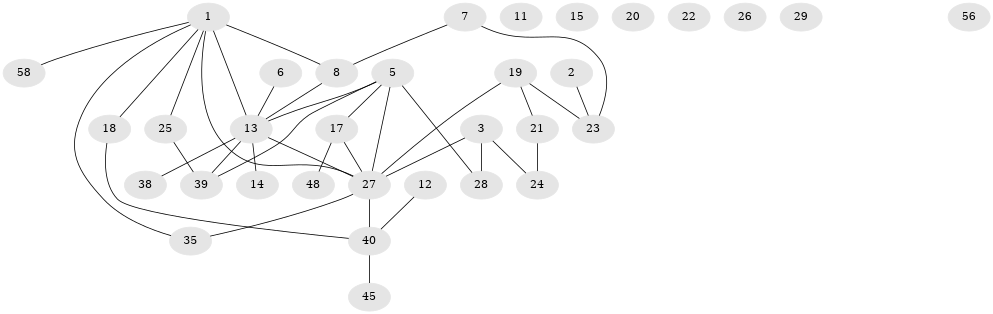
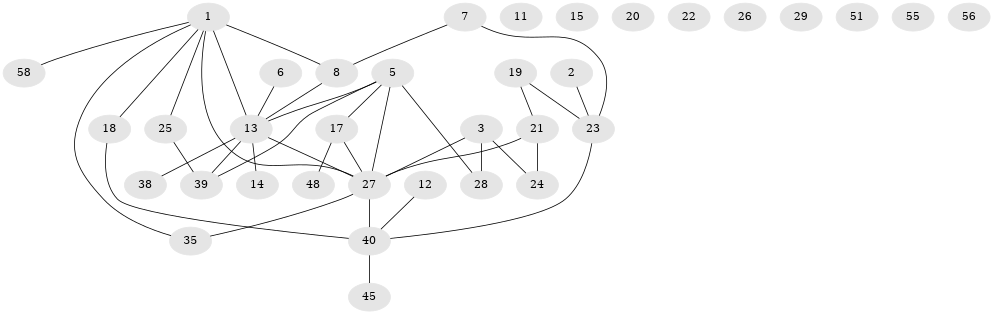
node "51": added
node "55": added
edge "19" -- "27": now "21" -- "27"
edge "23" -- "40": added
